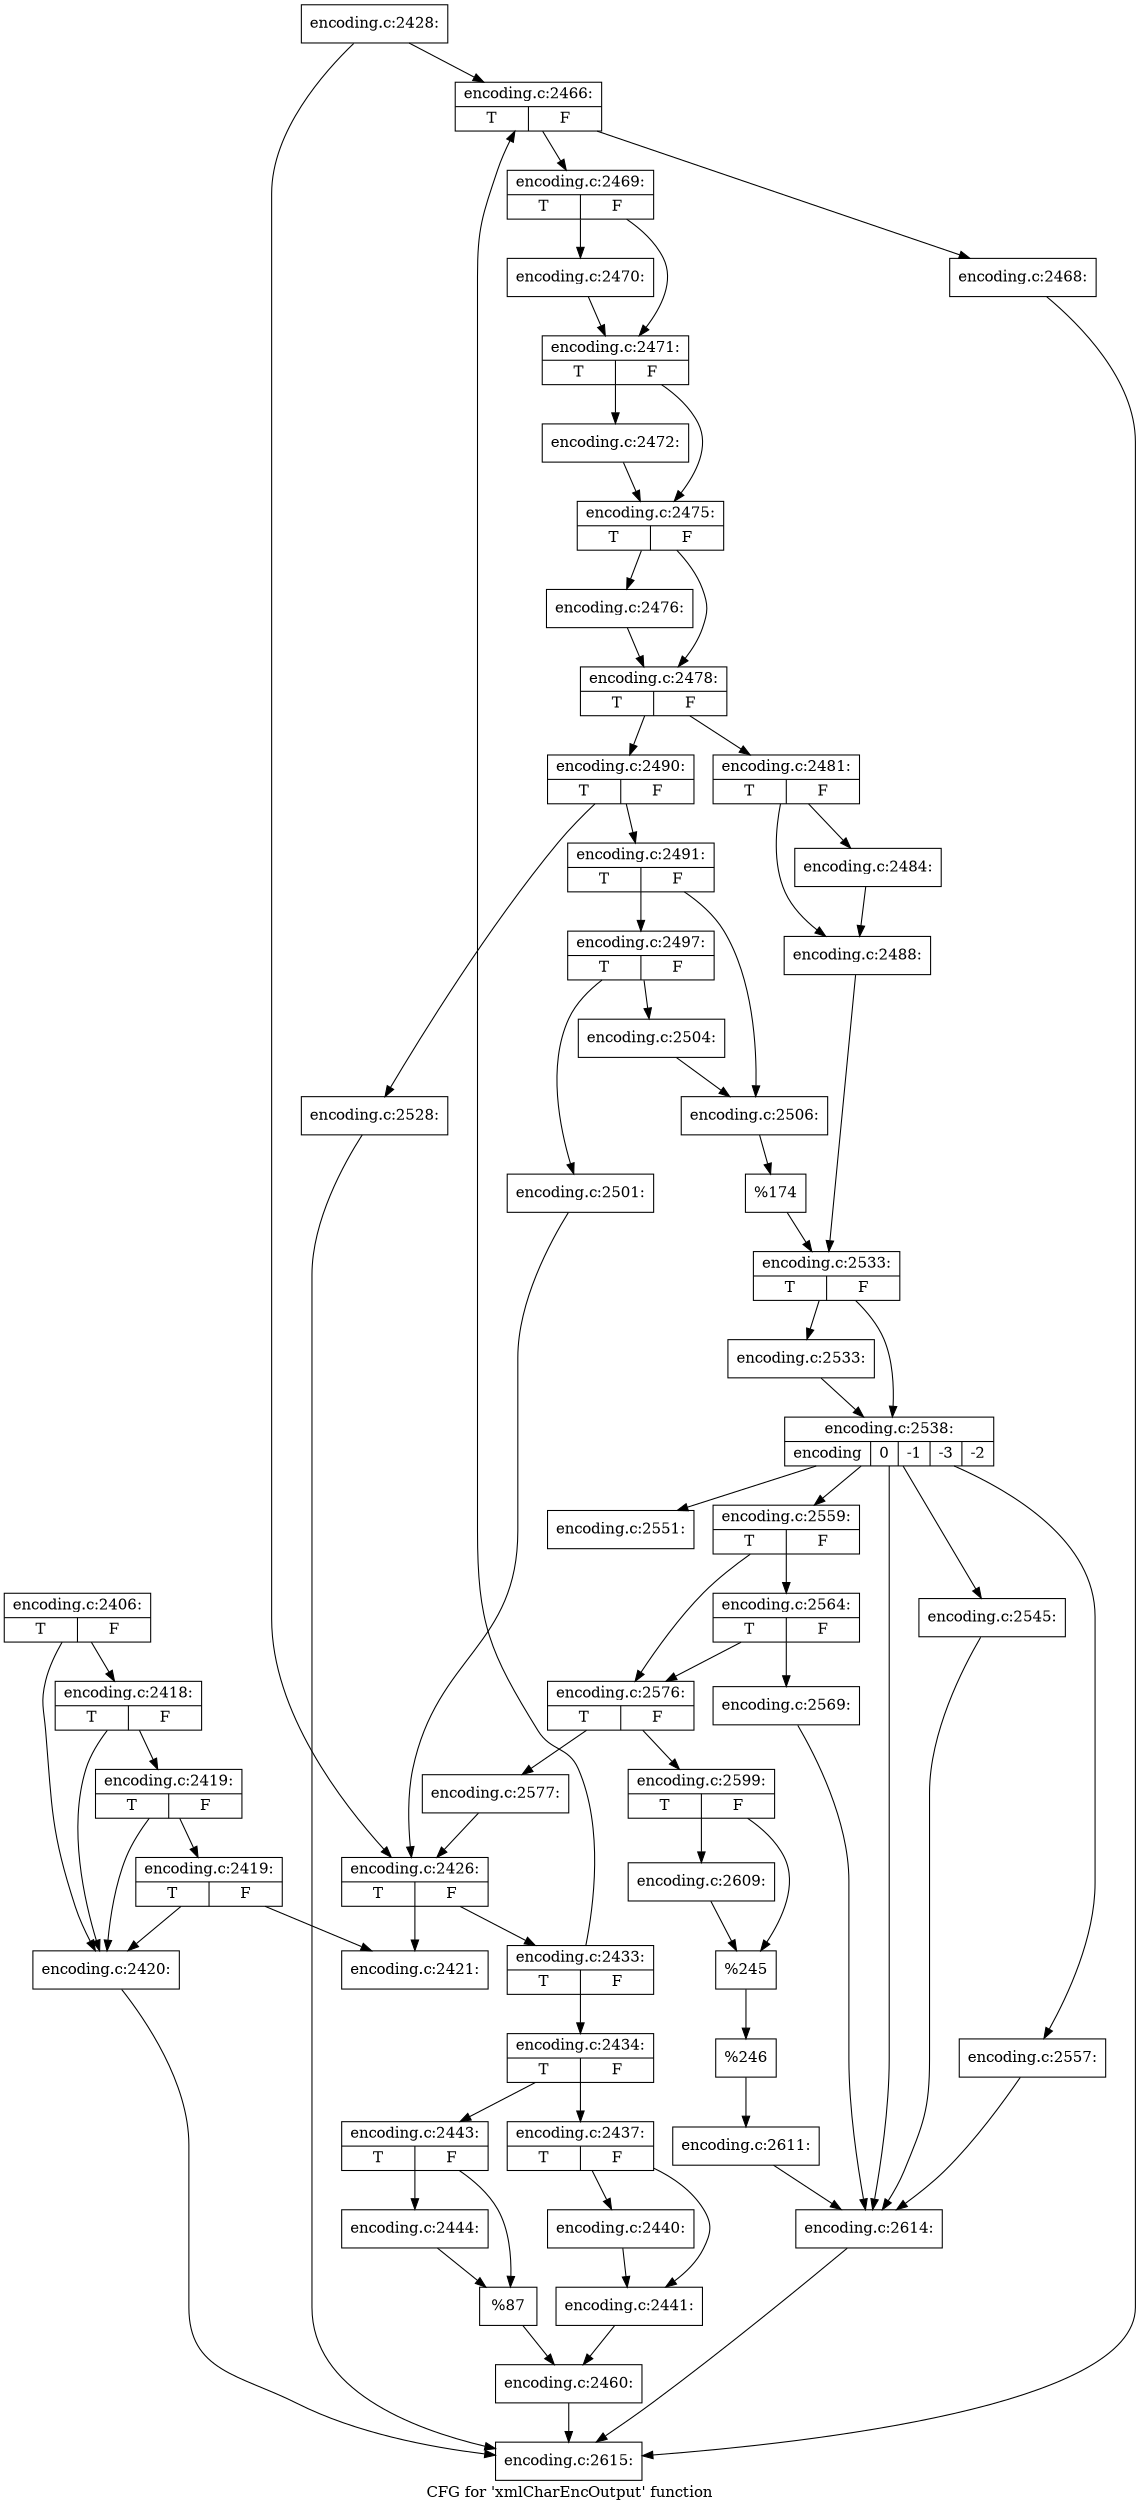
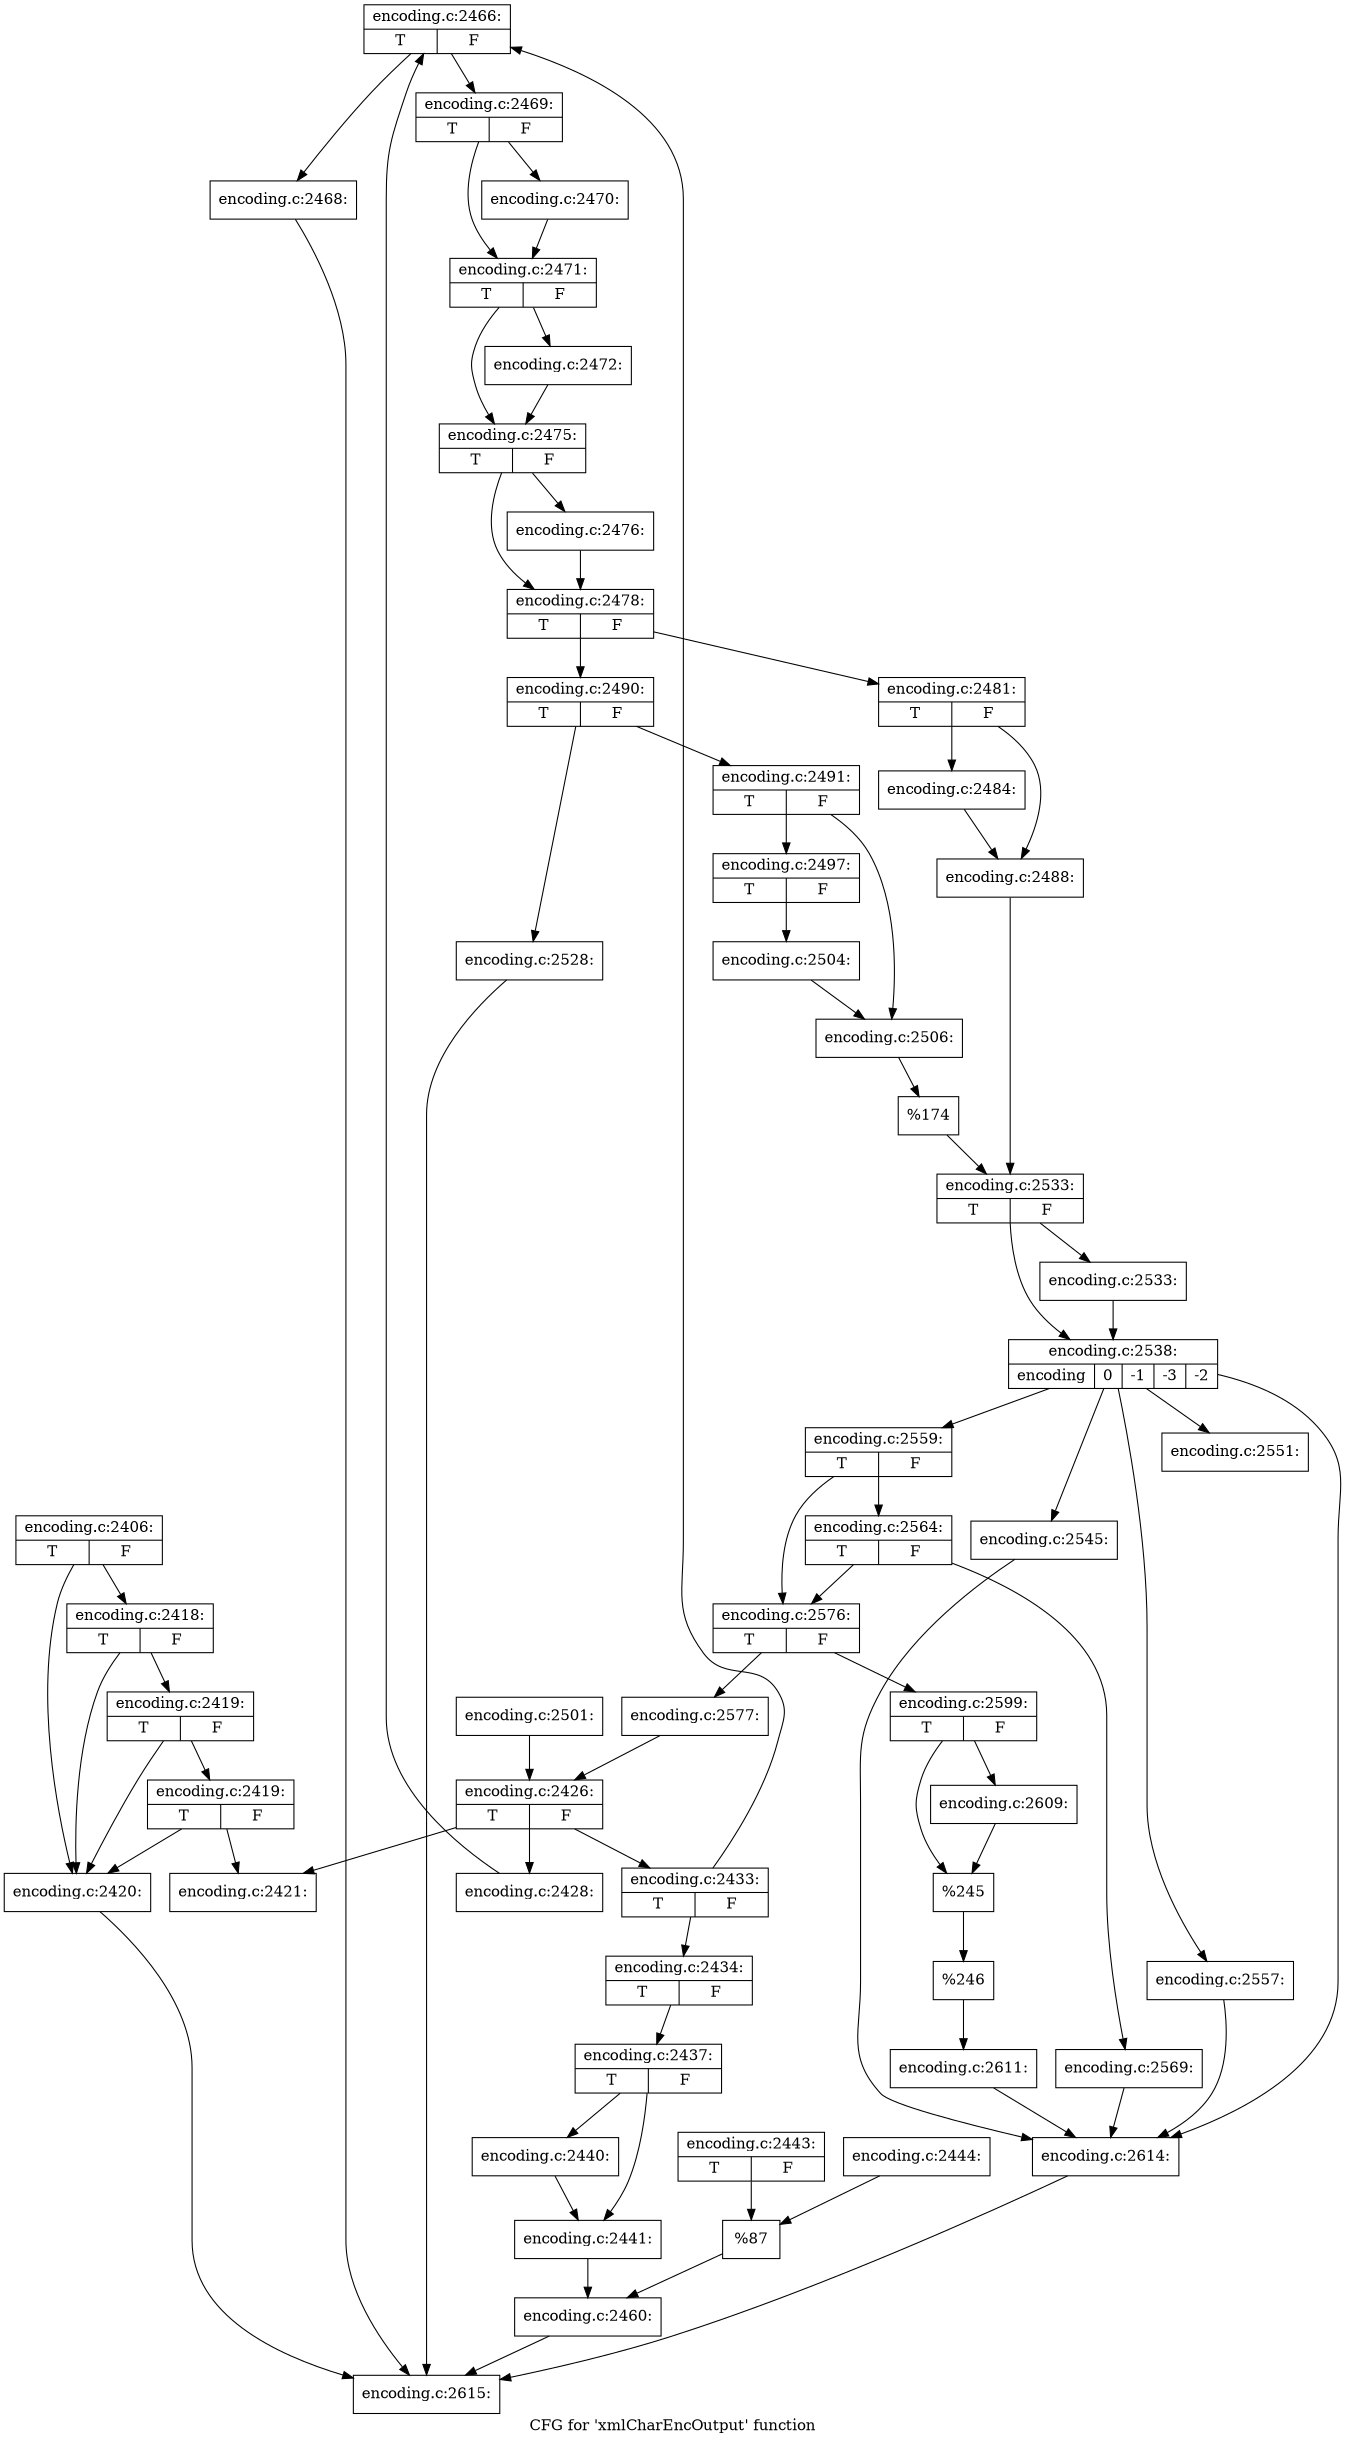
edge "encoding.c:2428:" -> "encoding.c:2426:": reversed
edge "encoding.c:2497:" -> "encoding.c:2501:": removed
edge "encoding.c:2434:" -> "encoding.c:2443:": removed
edge "encoding.c:2443:" -> "encoding.c:2444:": removed
